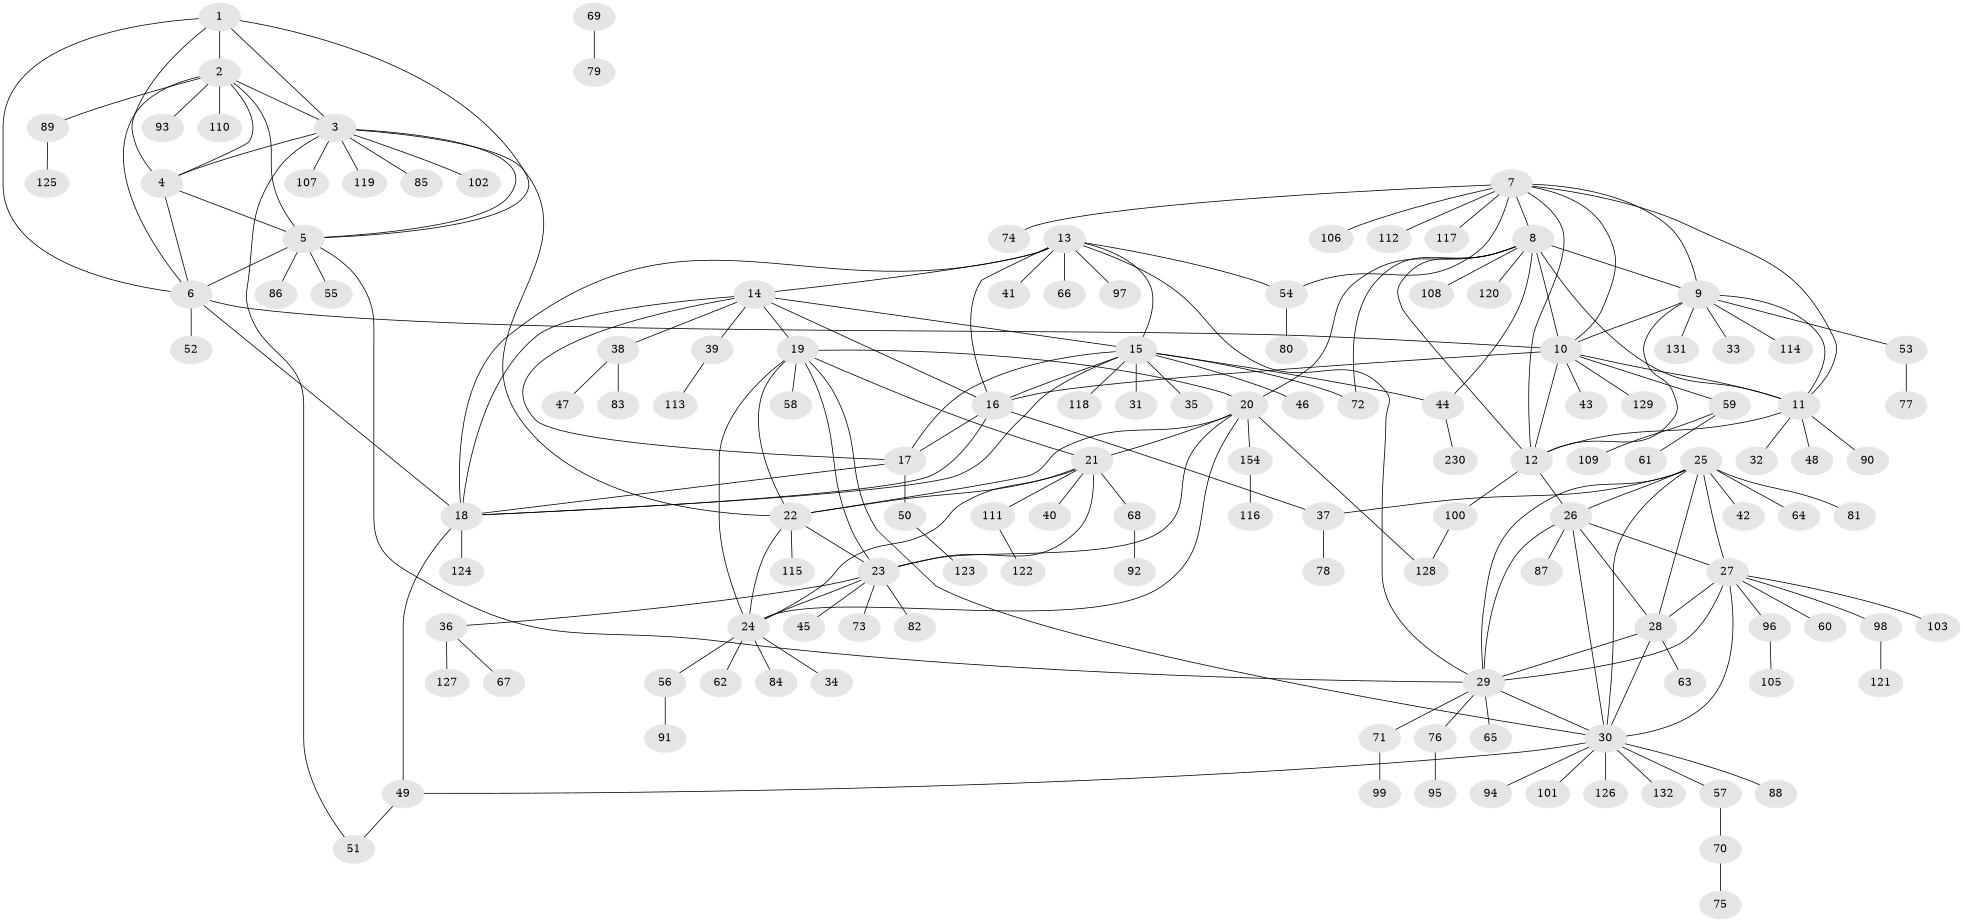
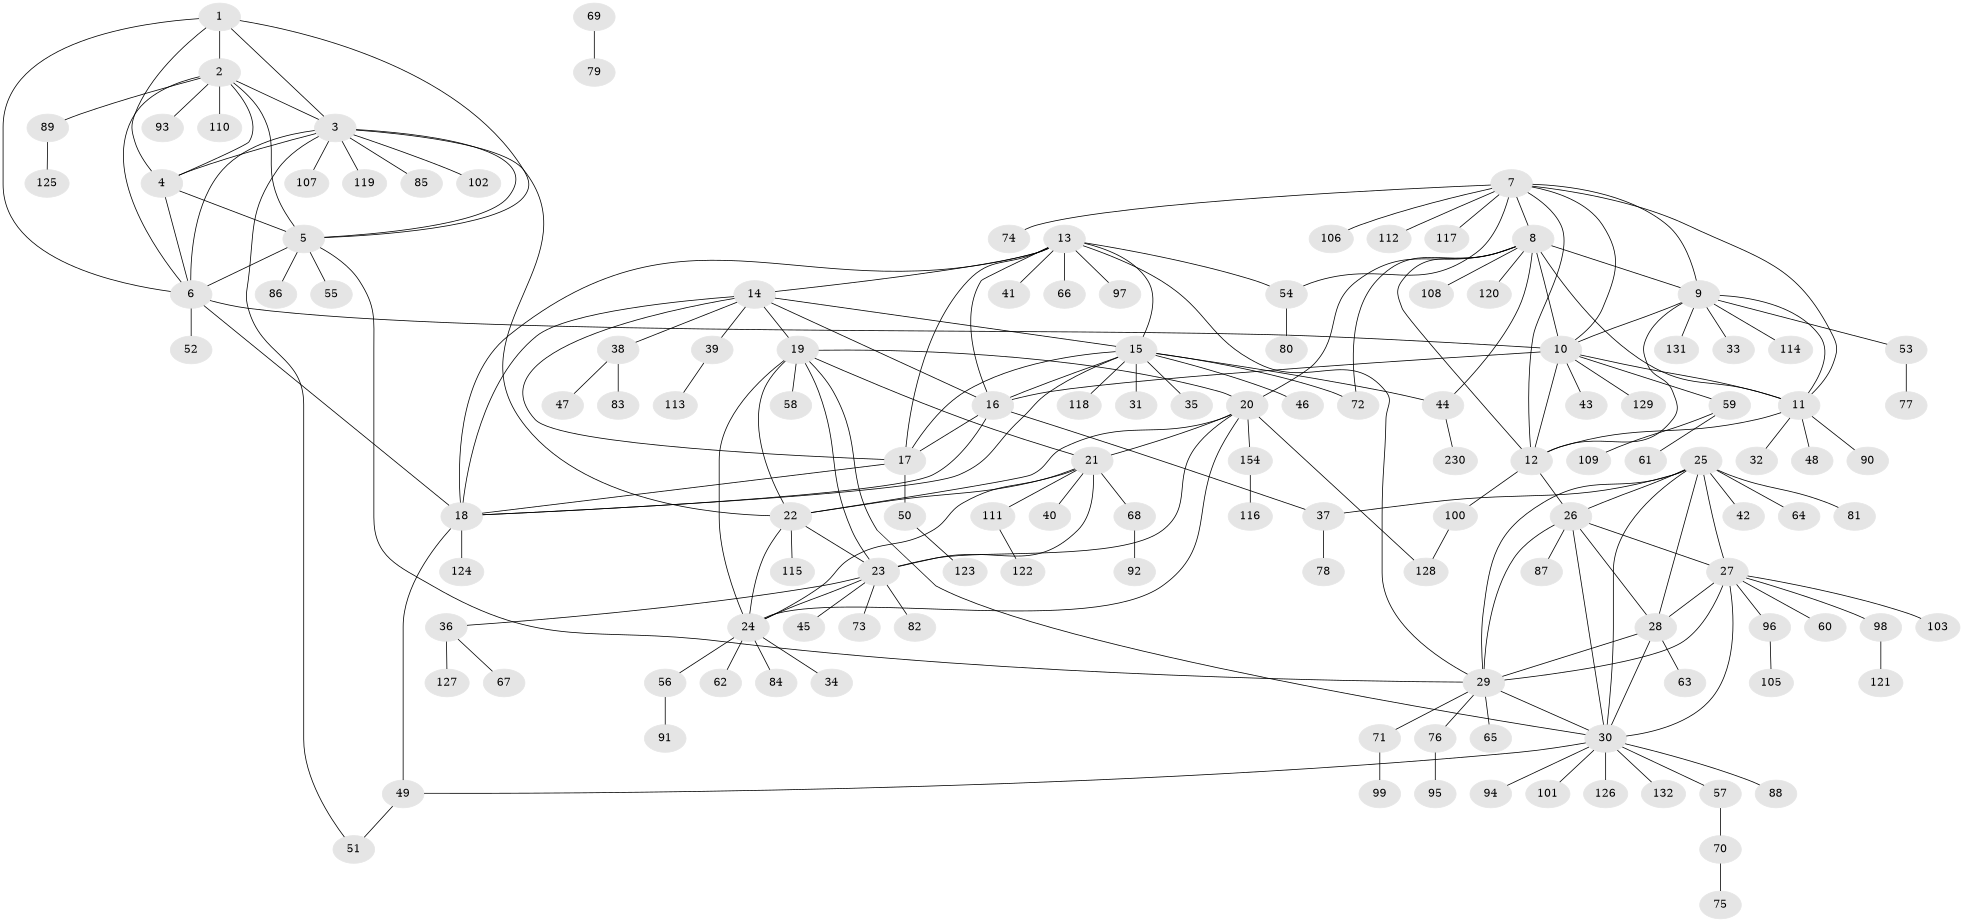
edge "3" -- "6": added
edge "13" -- "17": added
